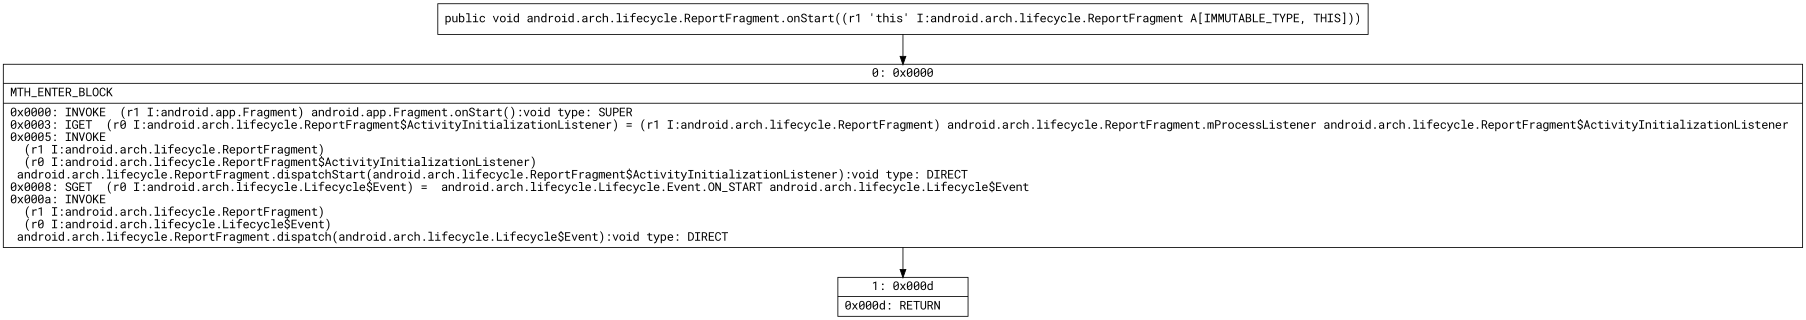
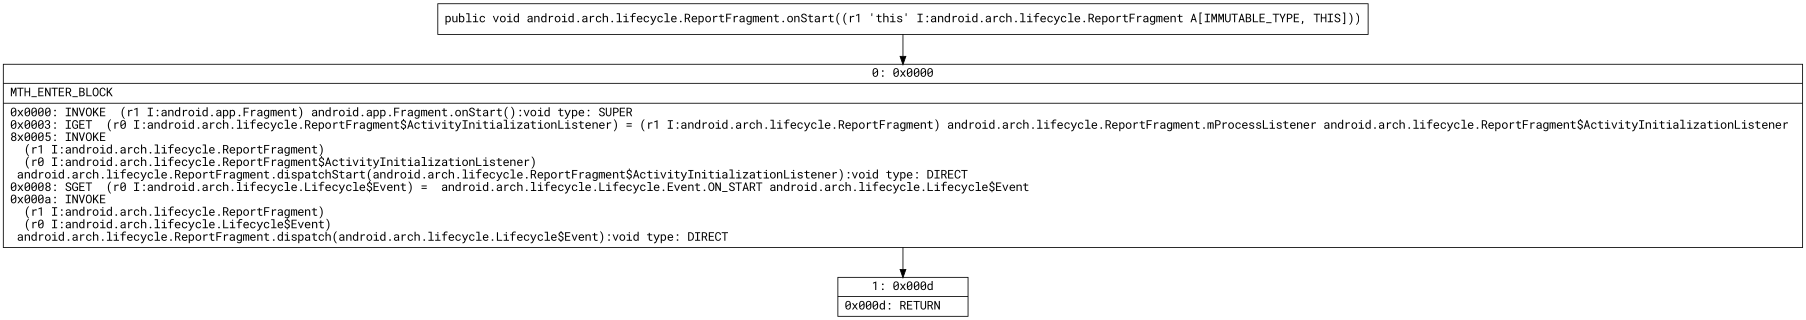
node "0: 0x0000": text "0x0005: INVOKE" -> "8x0005: INVOKE"
